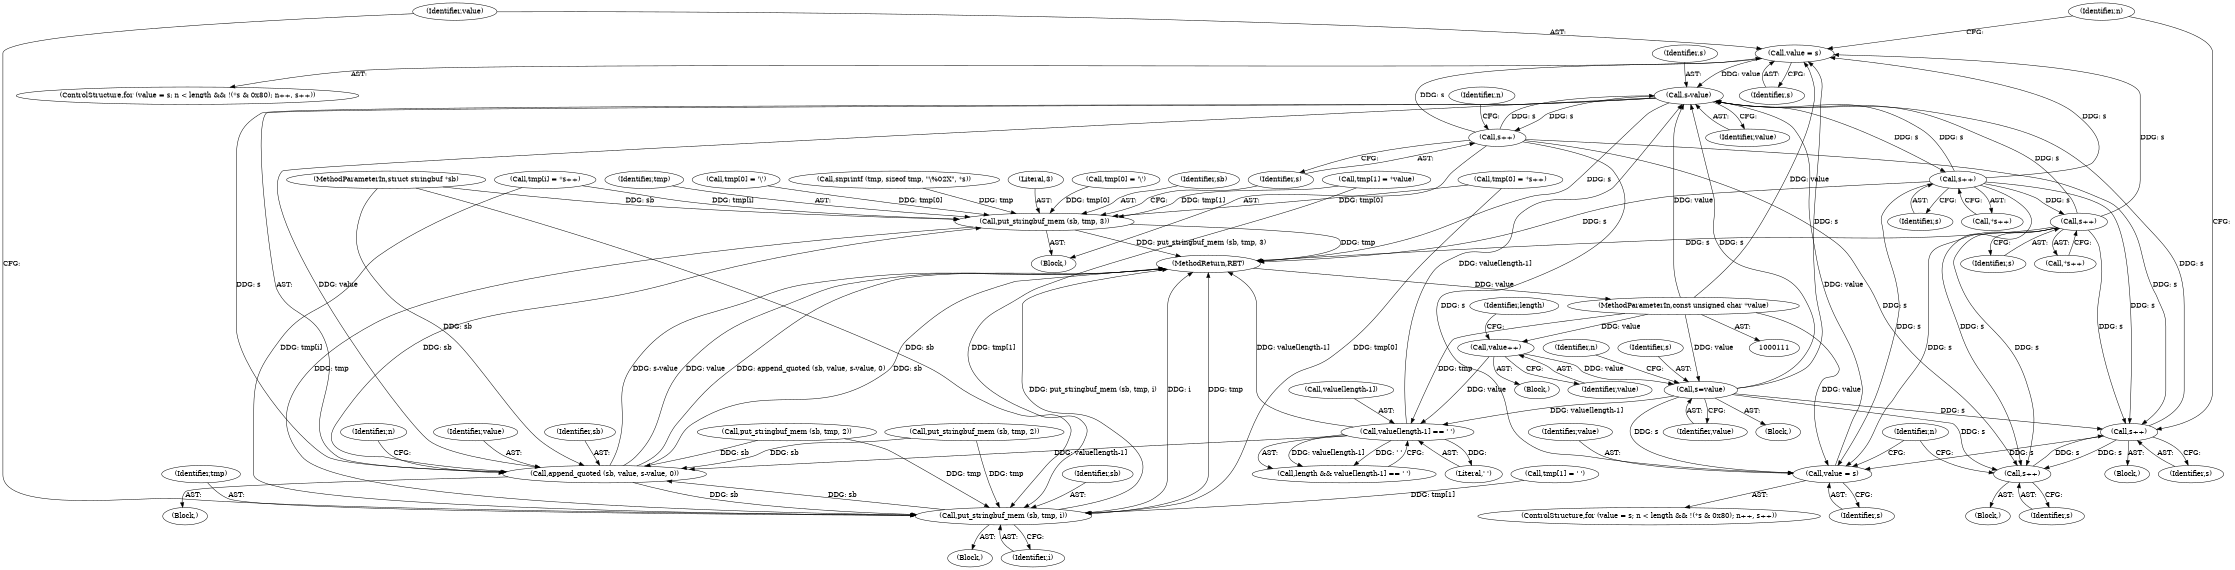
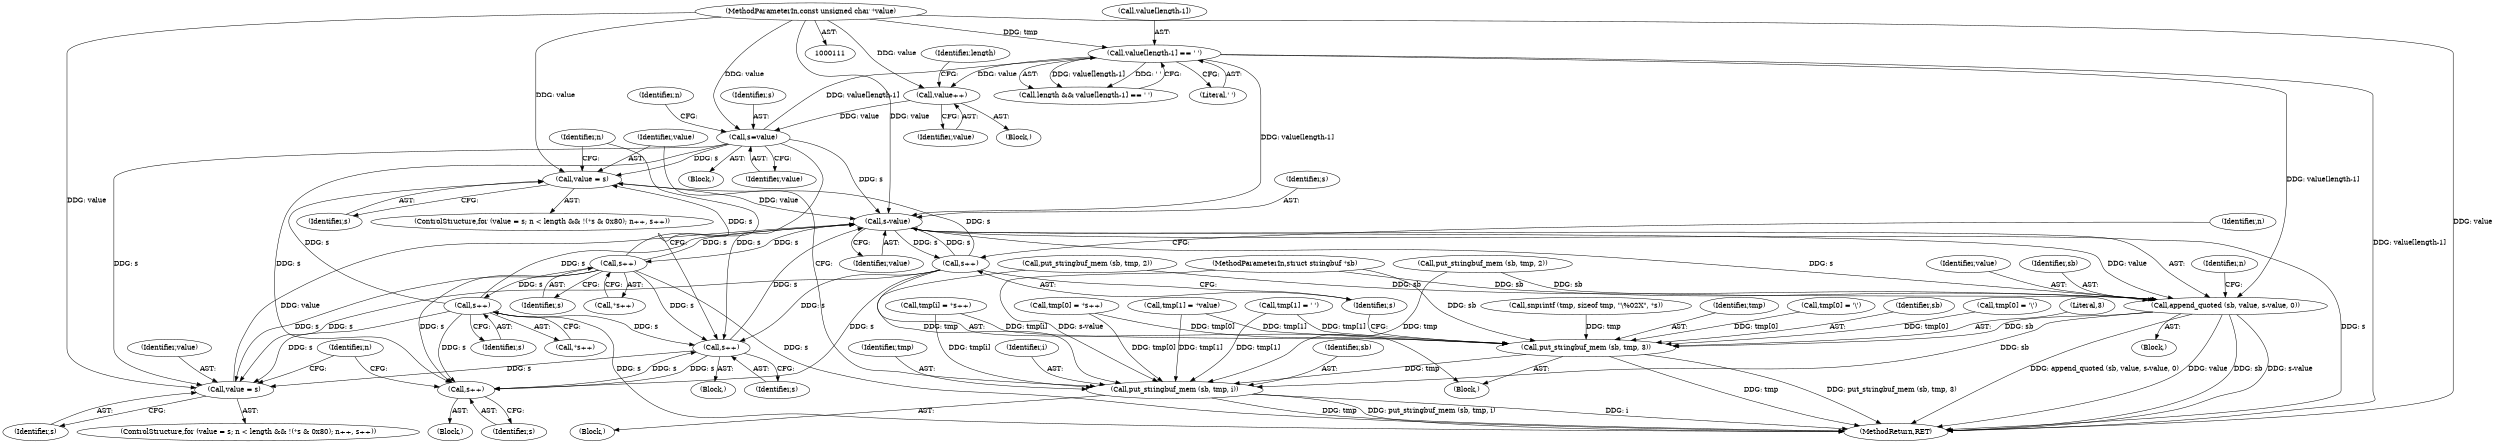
edge "(MethodReturn,RET)" -> "(MethodParameterIn,const unsigned char *value)": reversed
edge "(Call,tmp[1] = ' ')" -> "(Call,put_stringbuf_mem (sb, tmp, 3))": added, label "DDG: tmp[1]"
edge "(MethodParameterIn,struct stringbuf *sb)" -> "(Call,put_stringbuf_mem (sb, tmp, i))": label "DDG: sb" -> "DDG: s-value"
edge "(Call,value++)" -> "(Call,value[length-1] == ' ')": reversed
edge "(Call,value[length-1] == ' ')" -> "(Literal,' ')": label "DDG: " -> "CFG: "
edge "(Call,put_stringbuf_mem (sb, tmp, i))" -> "(Call,append_quoted (sb, value, s-value, 0))": removed, label "DDG: sb"
edge "(Call,put_stringbuf_mem (sb, tmp, i))" -> "(Identifier,i)": removed, label "CFG:"
